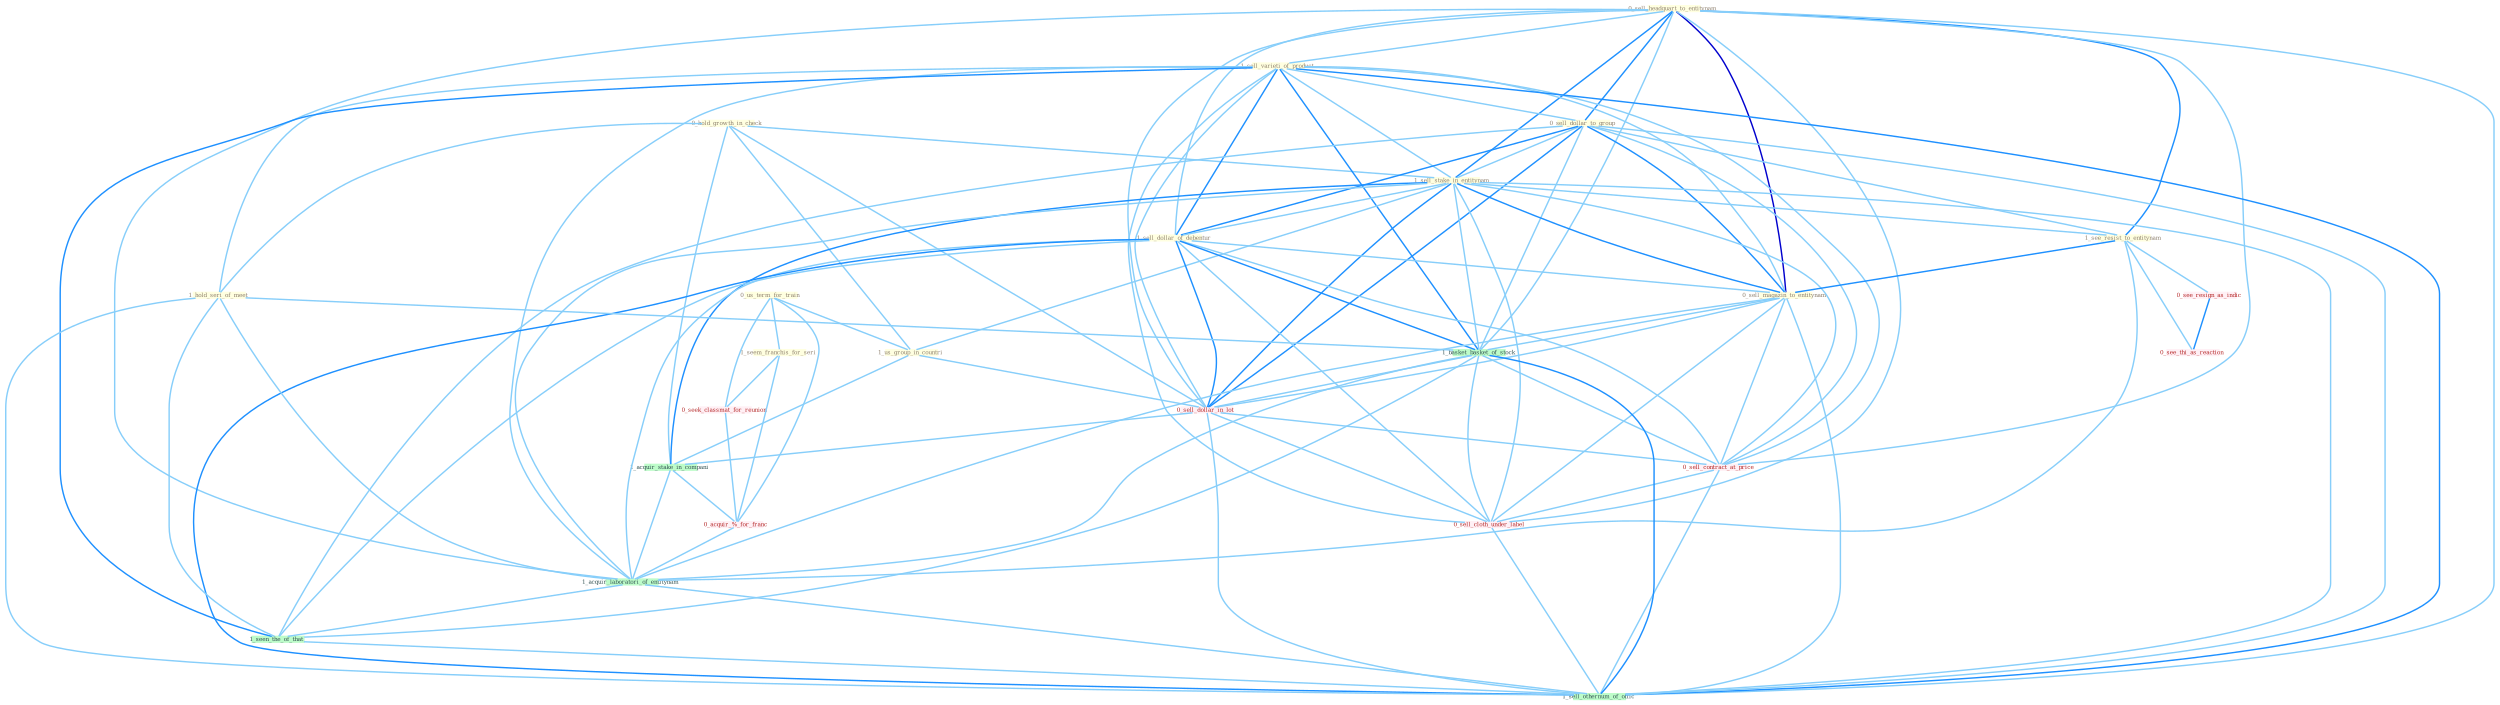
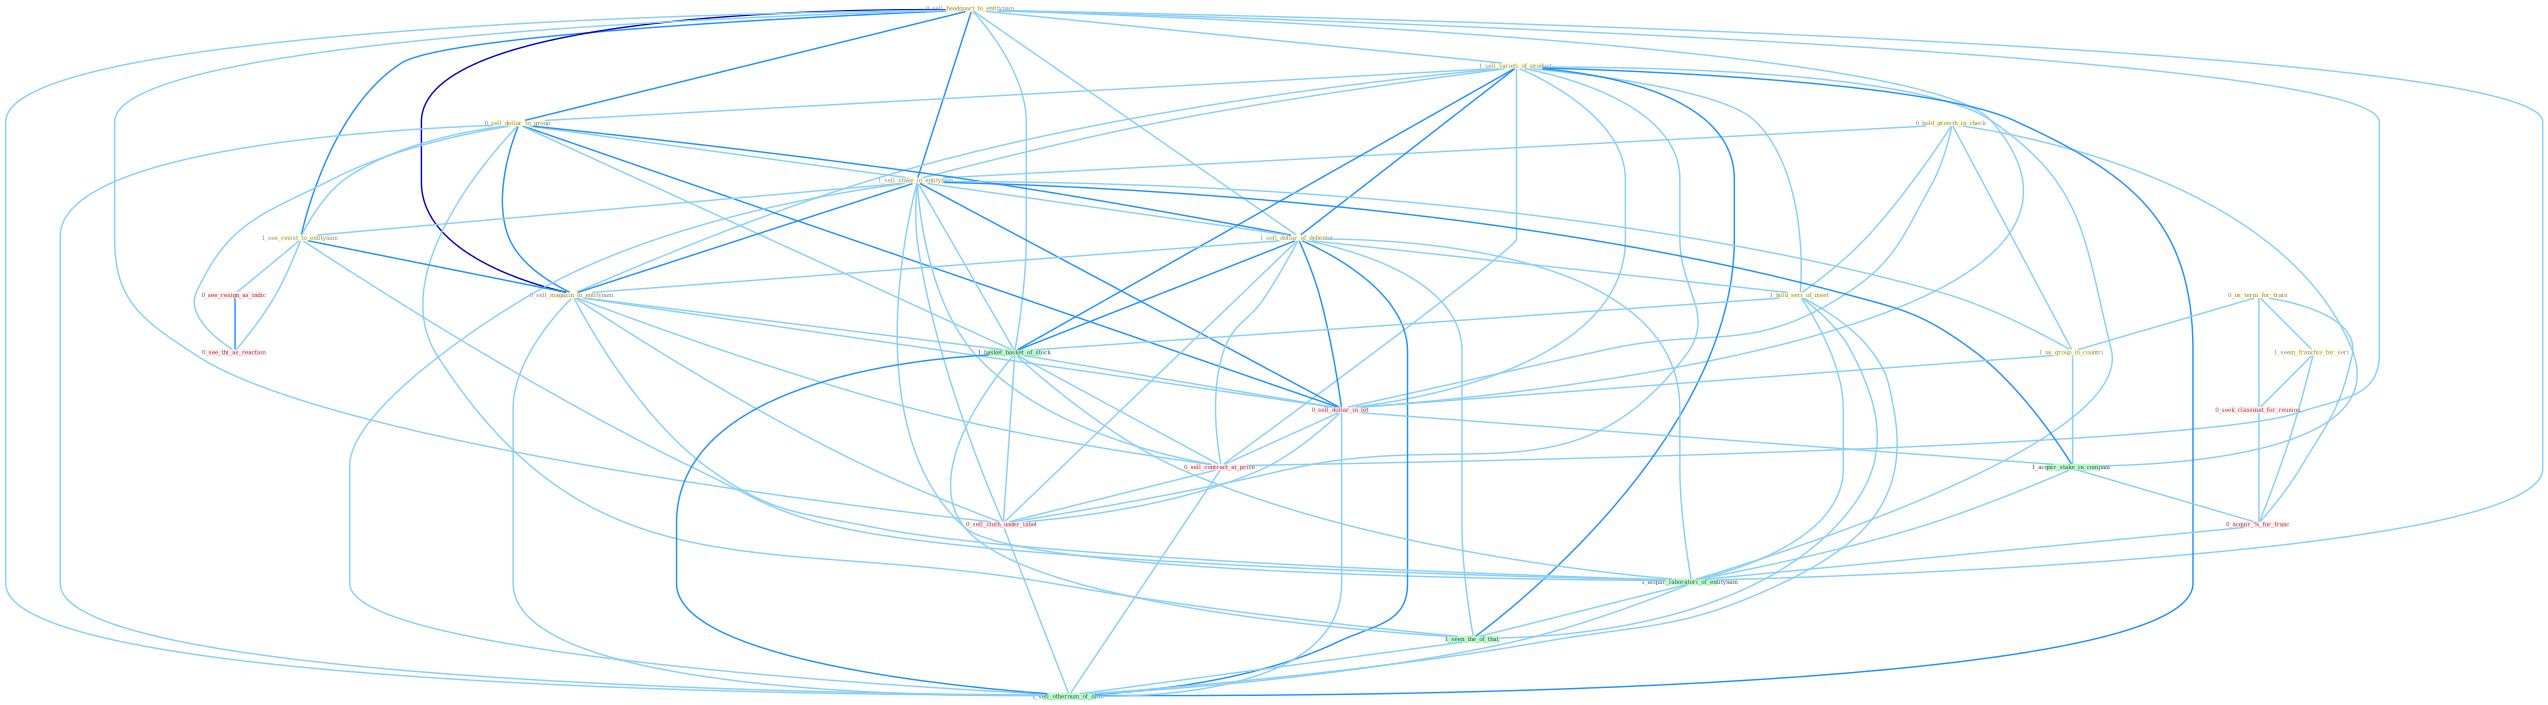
edge "0_sell_dollar_to_group" -- "0_sell_contract_at_price": now "0_sell_dollar_to_group" -- "0_see_thi_as_reaction"
edge "1_sell_dollar_of_debentur" -- "1_hold_seri_of_meet": added
